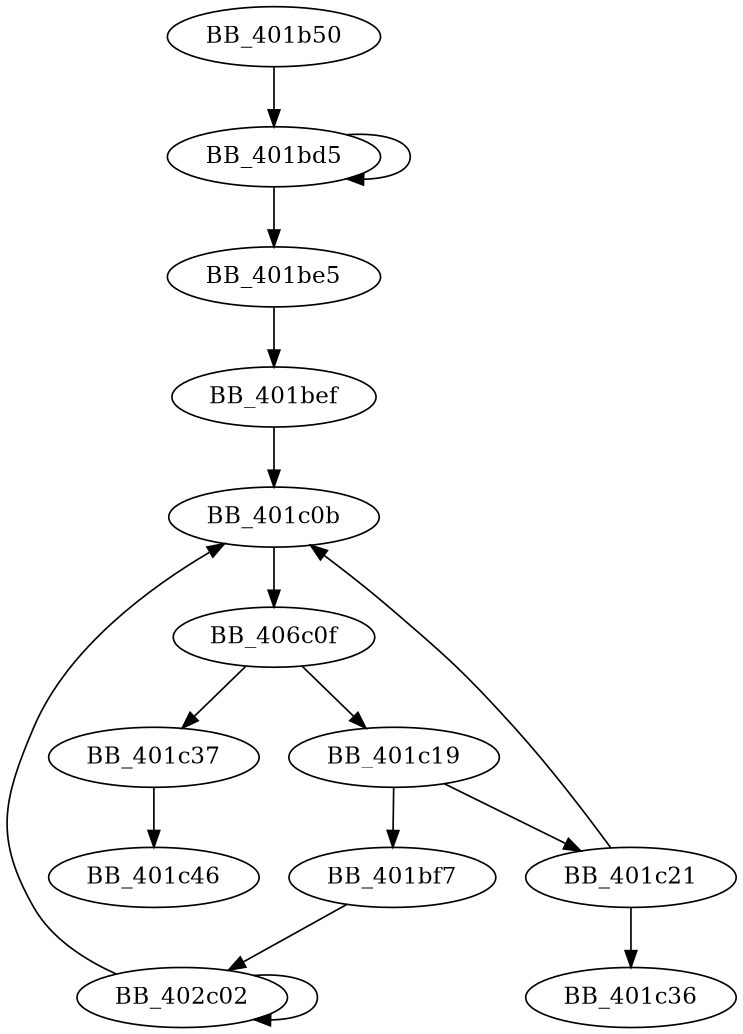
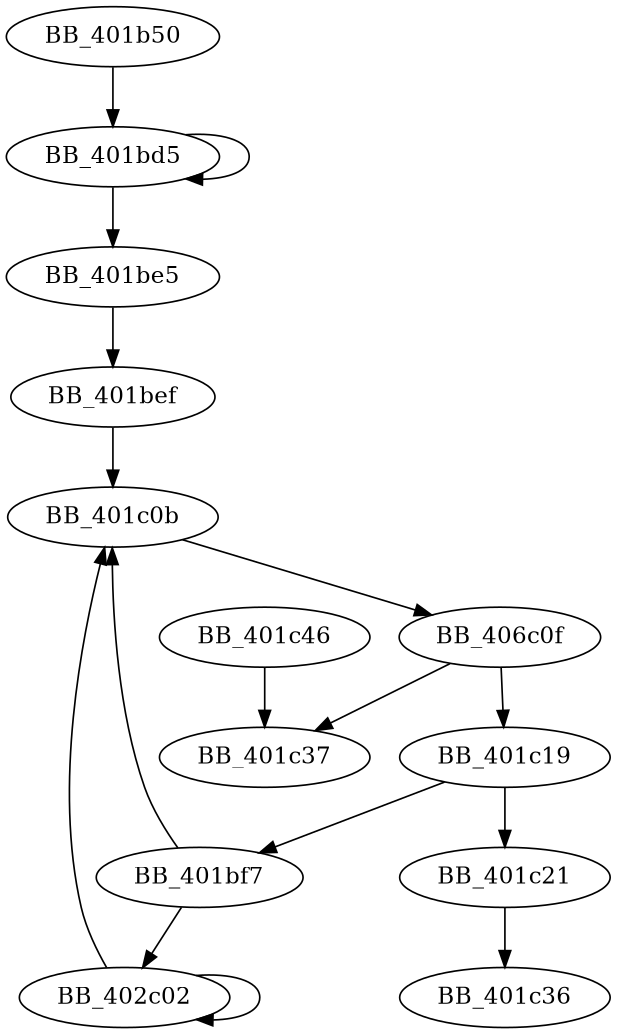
edge "BB_401c21" -> "BB_401c0b": now "BB_401bf7" -> "BB_401c0b"
edge "BB_401c37" -> "BB_401c46": reversed
